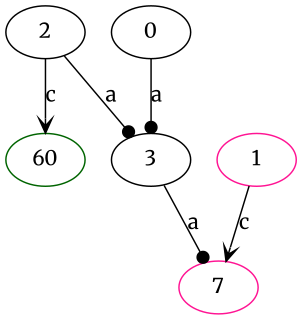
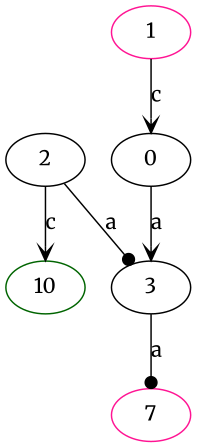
edge "0" -> "3": arrowhead dot -> vee
node "60": label "60" -> "10"
edge "1" -> "7": now "1" -> "0"
